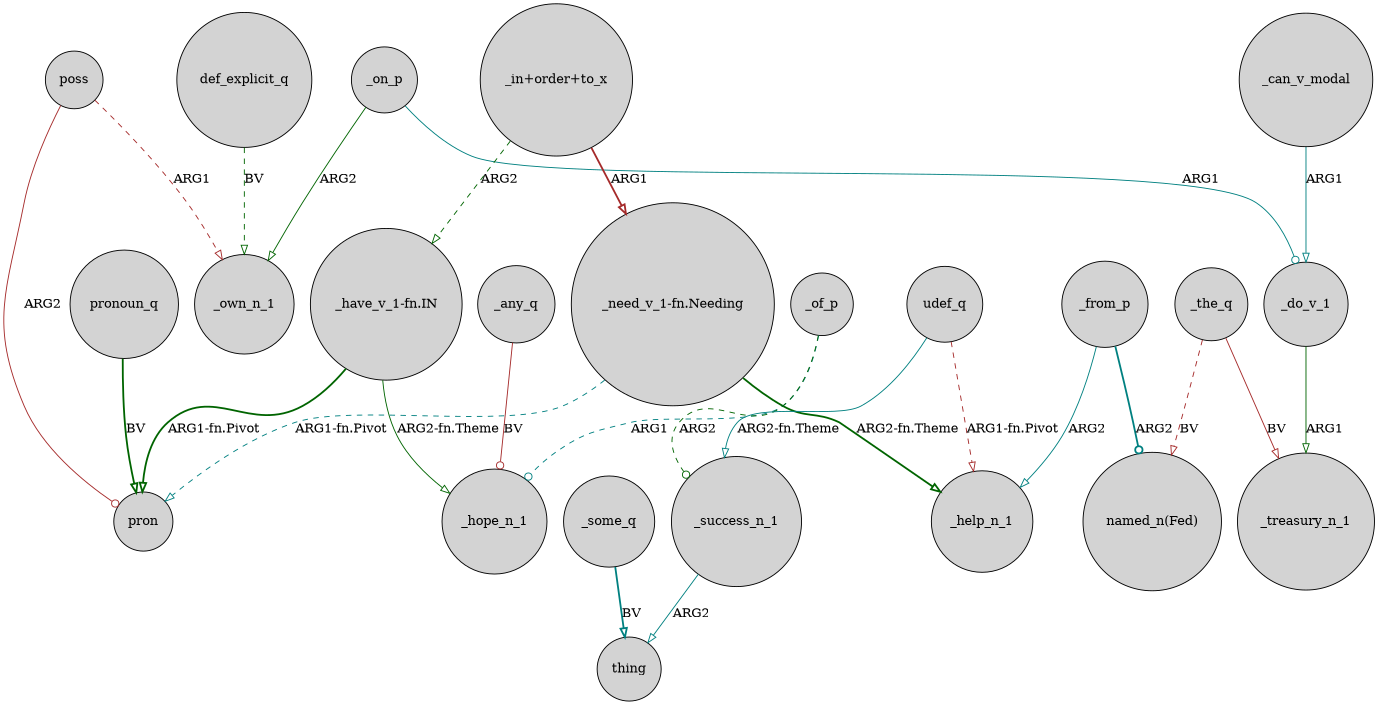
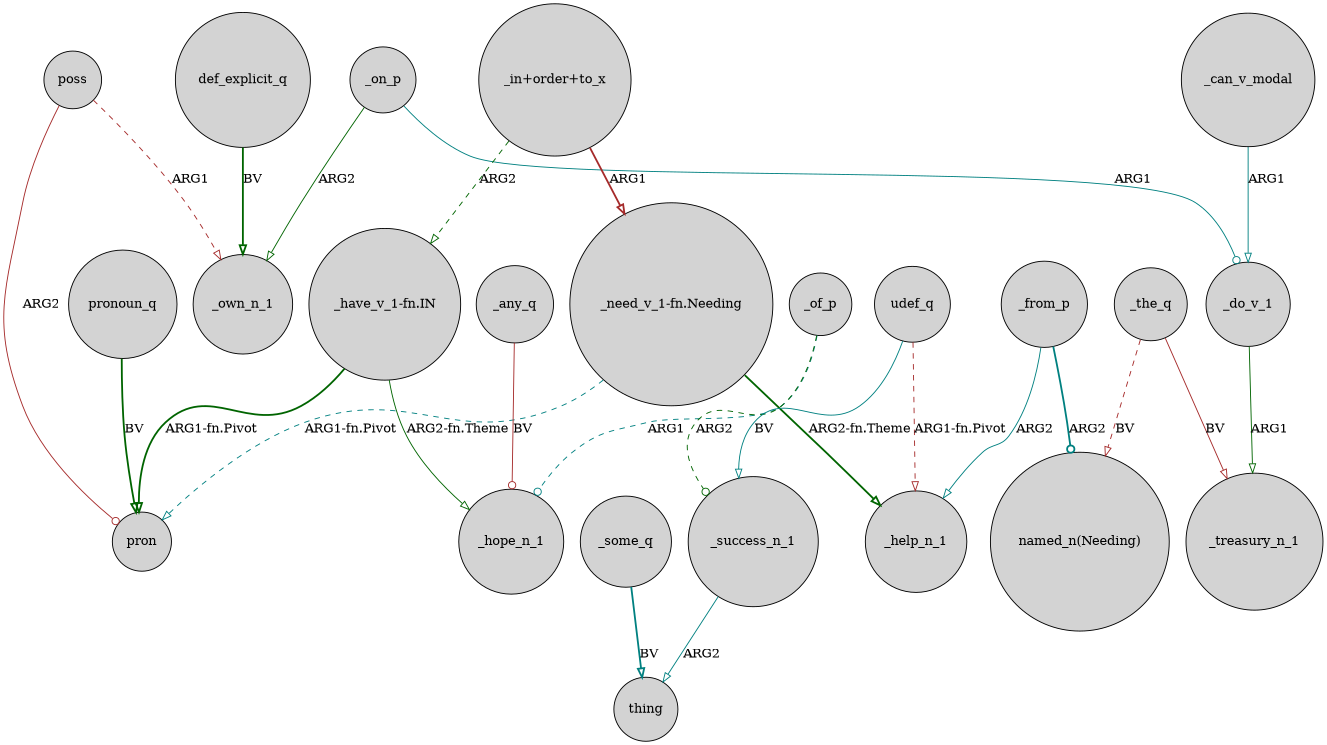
edge "def_explicit_q" -> "_own_n_1": style dashed -> bold
edge "udef_q" -> "_success_n_1": label "ARG2-fn.Theme" -> "BV"
node "named_n(Fed)": label "named_n(Fed)" -> "named_n(Needing)"
